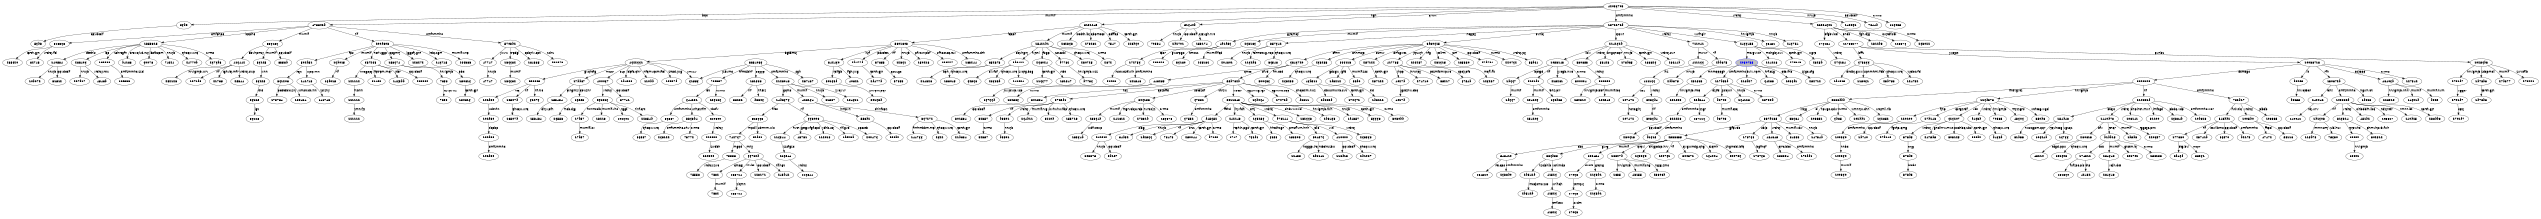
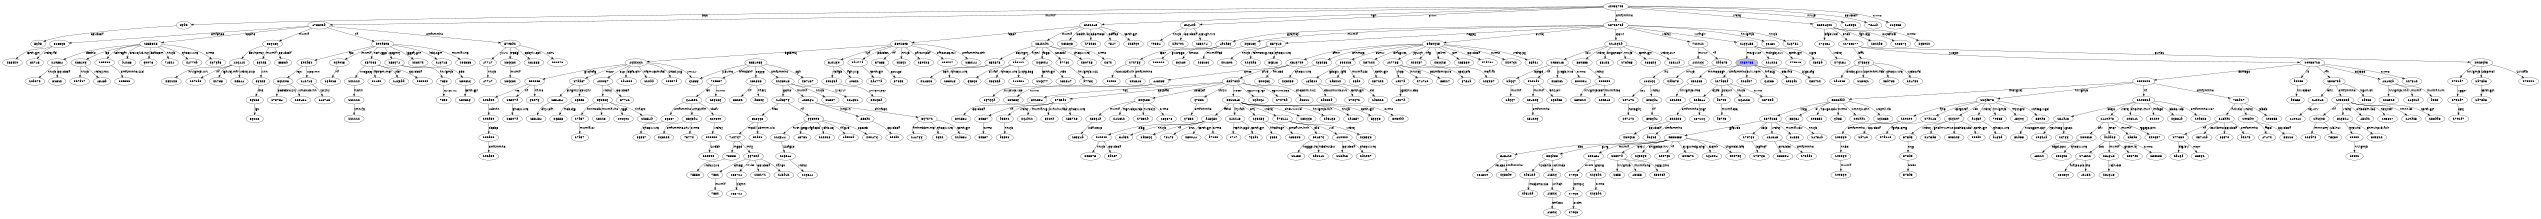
node "279877": removed
